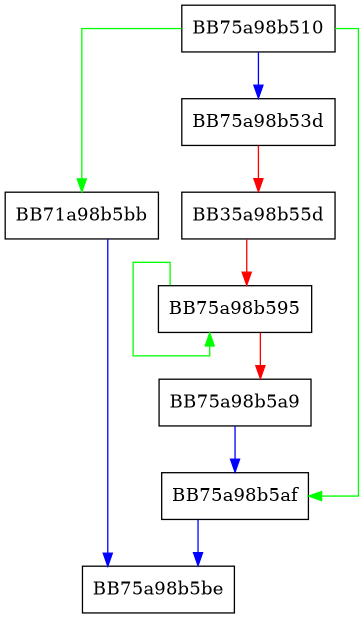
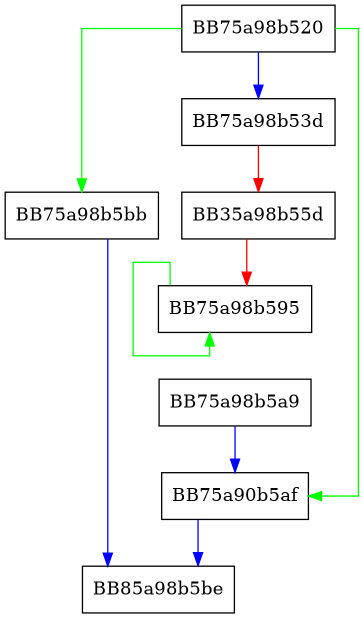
node "BB75a98b510": label "BB75a98b510" -> "BB75a98b520"
node "BB71a98b5bb": label "BB71a98b5bb" -> "BB75a98b5bb"
edge "BB75a98b595" -> "BB75a98b5a9": removed
node "BB75a98b5af": label "BB75a98b5af" -> "BB75a90b5af"
node "BB75a98b5be": label "BB75a98b5be" -> "BB85a98b5be"
